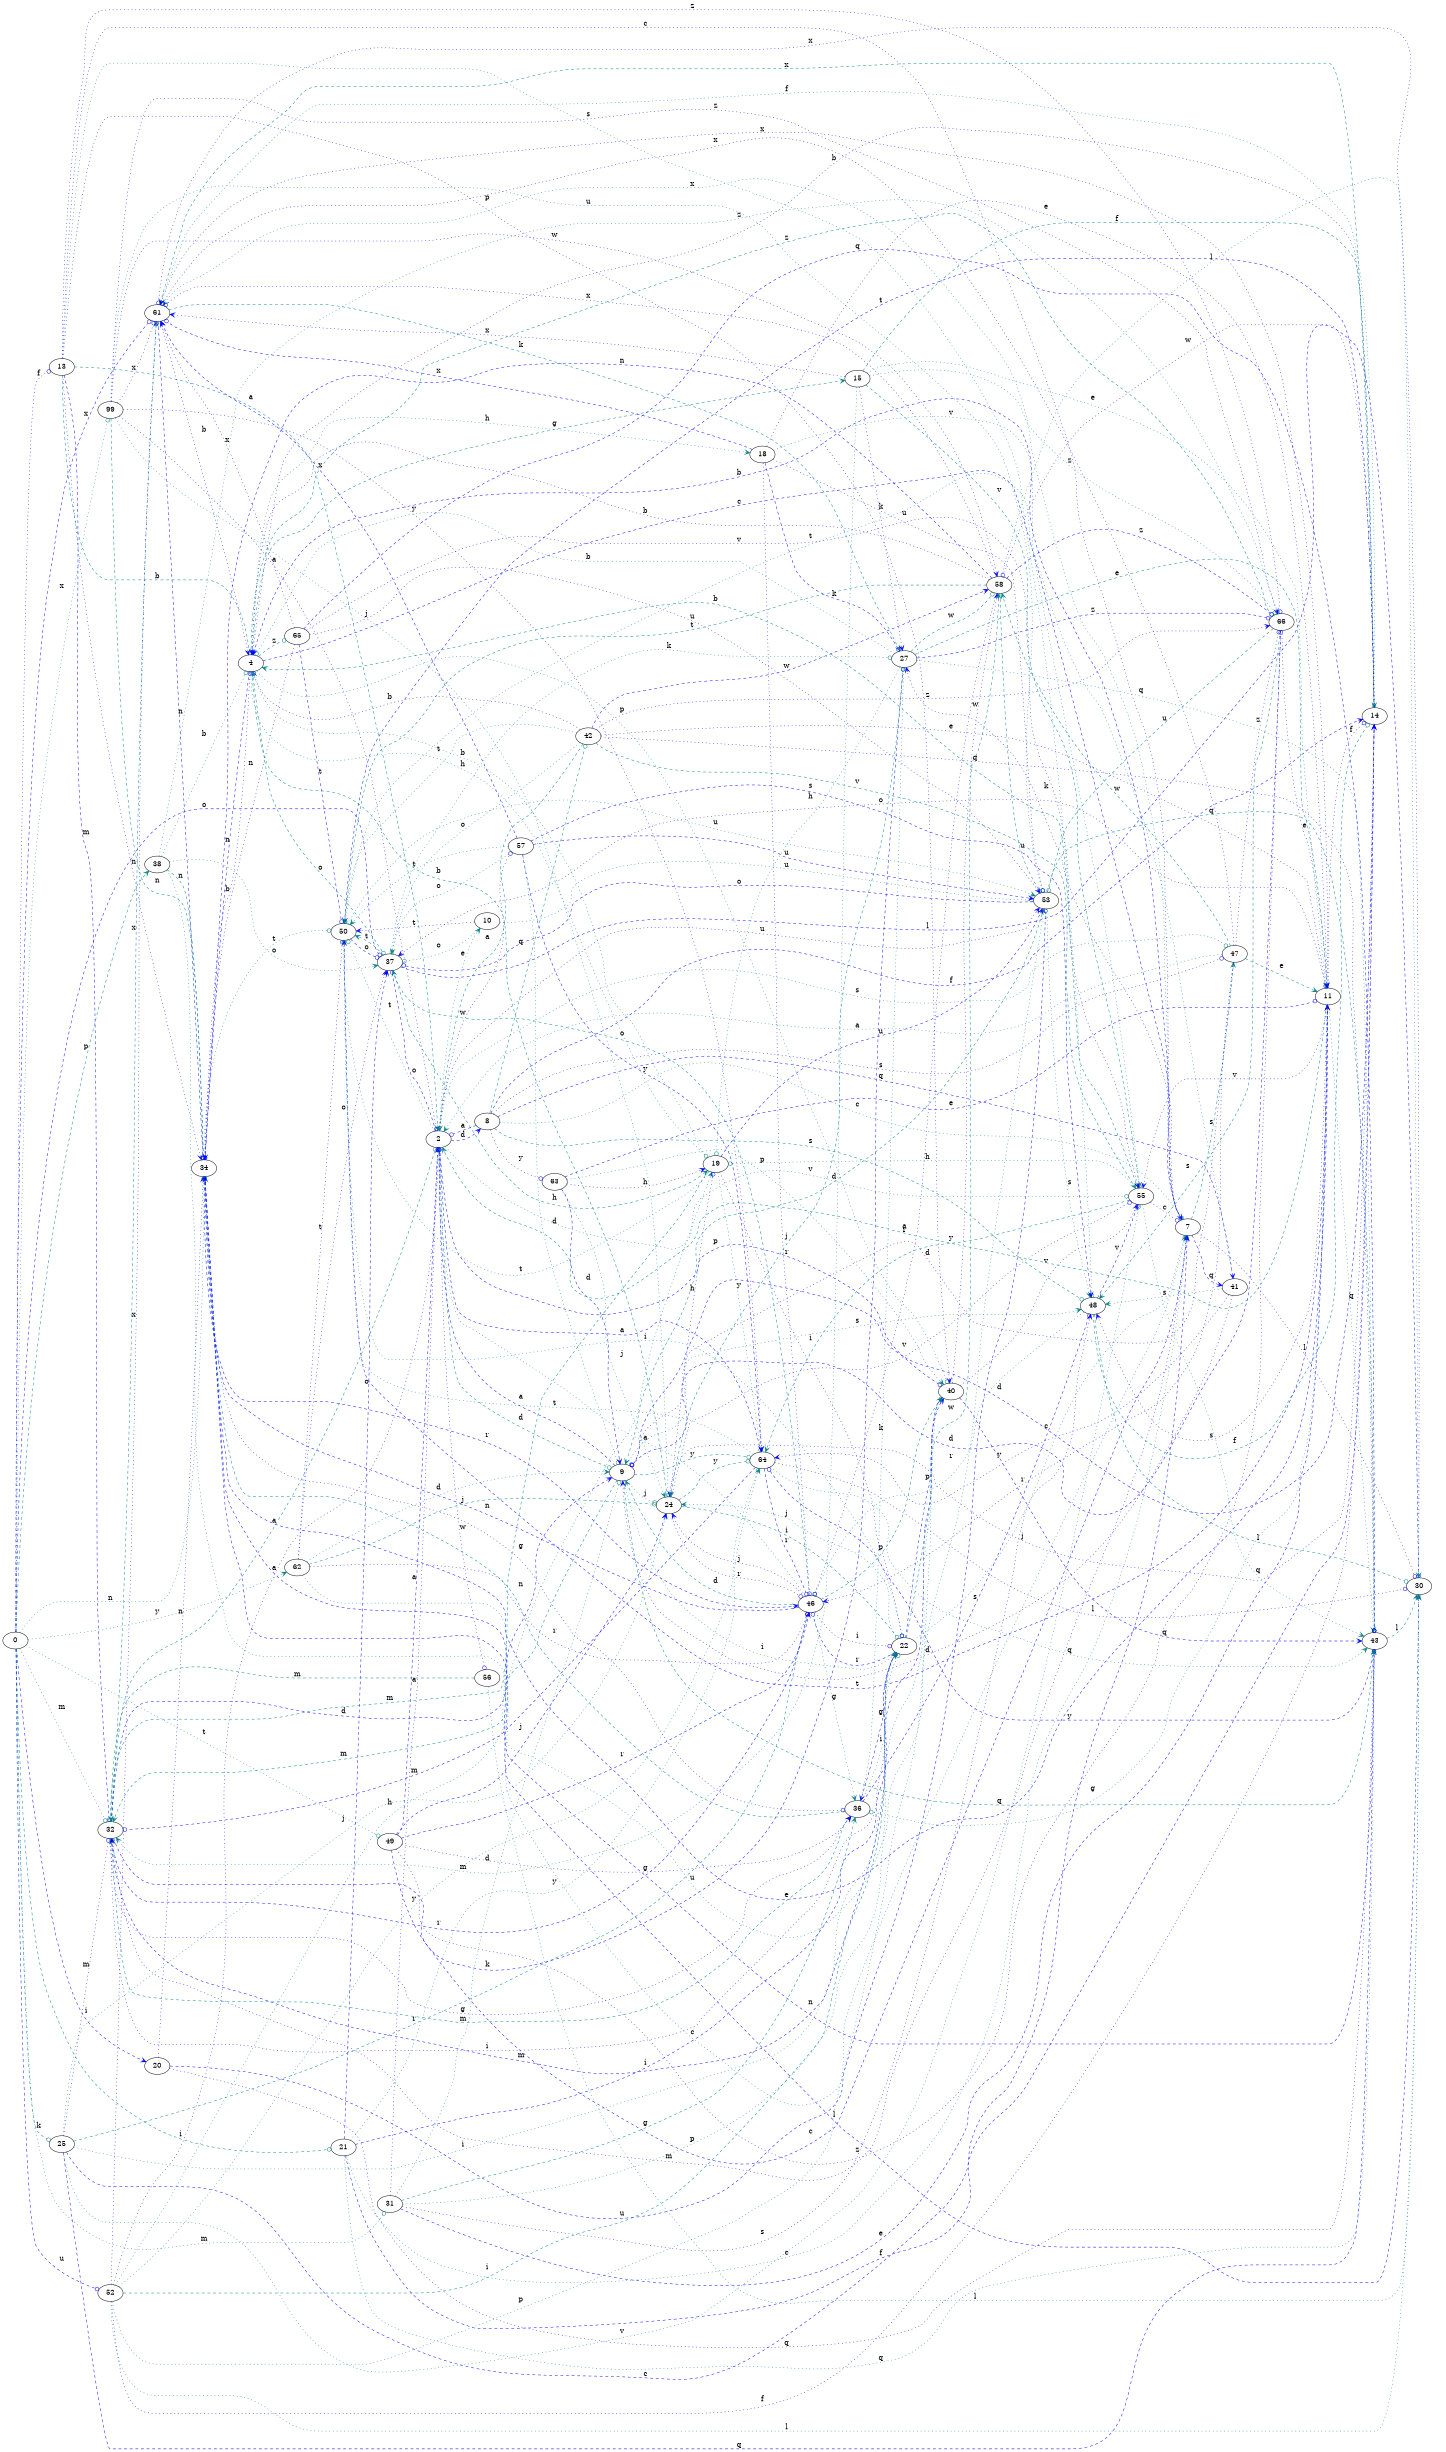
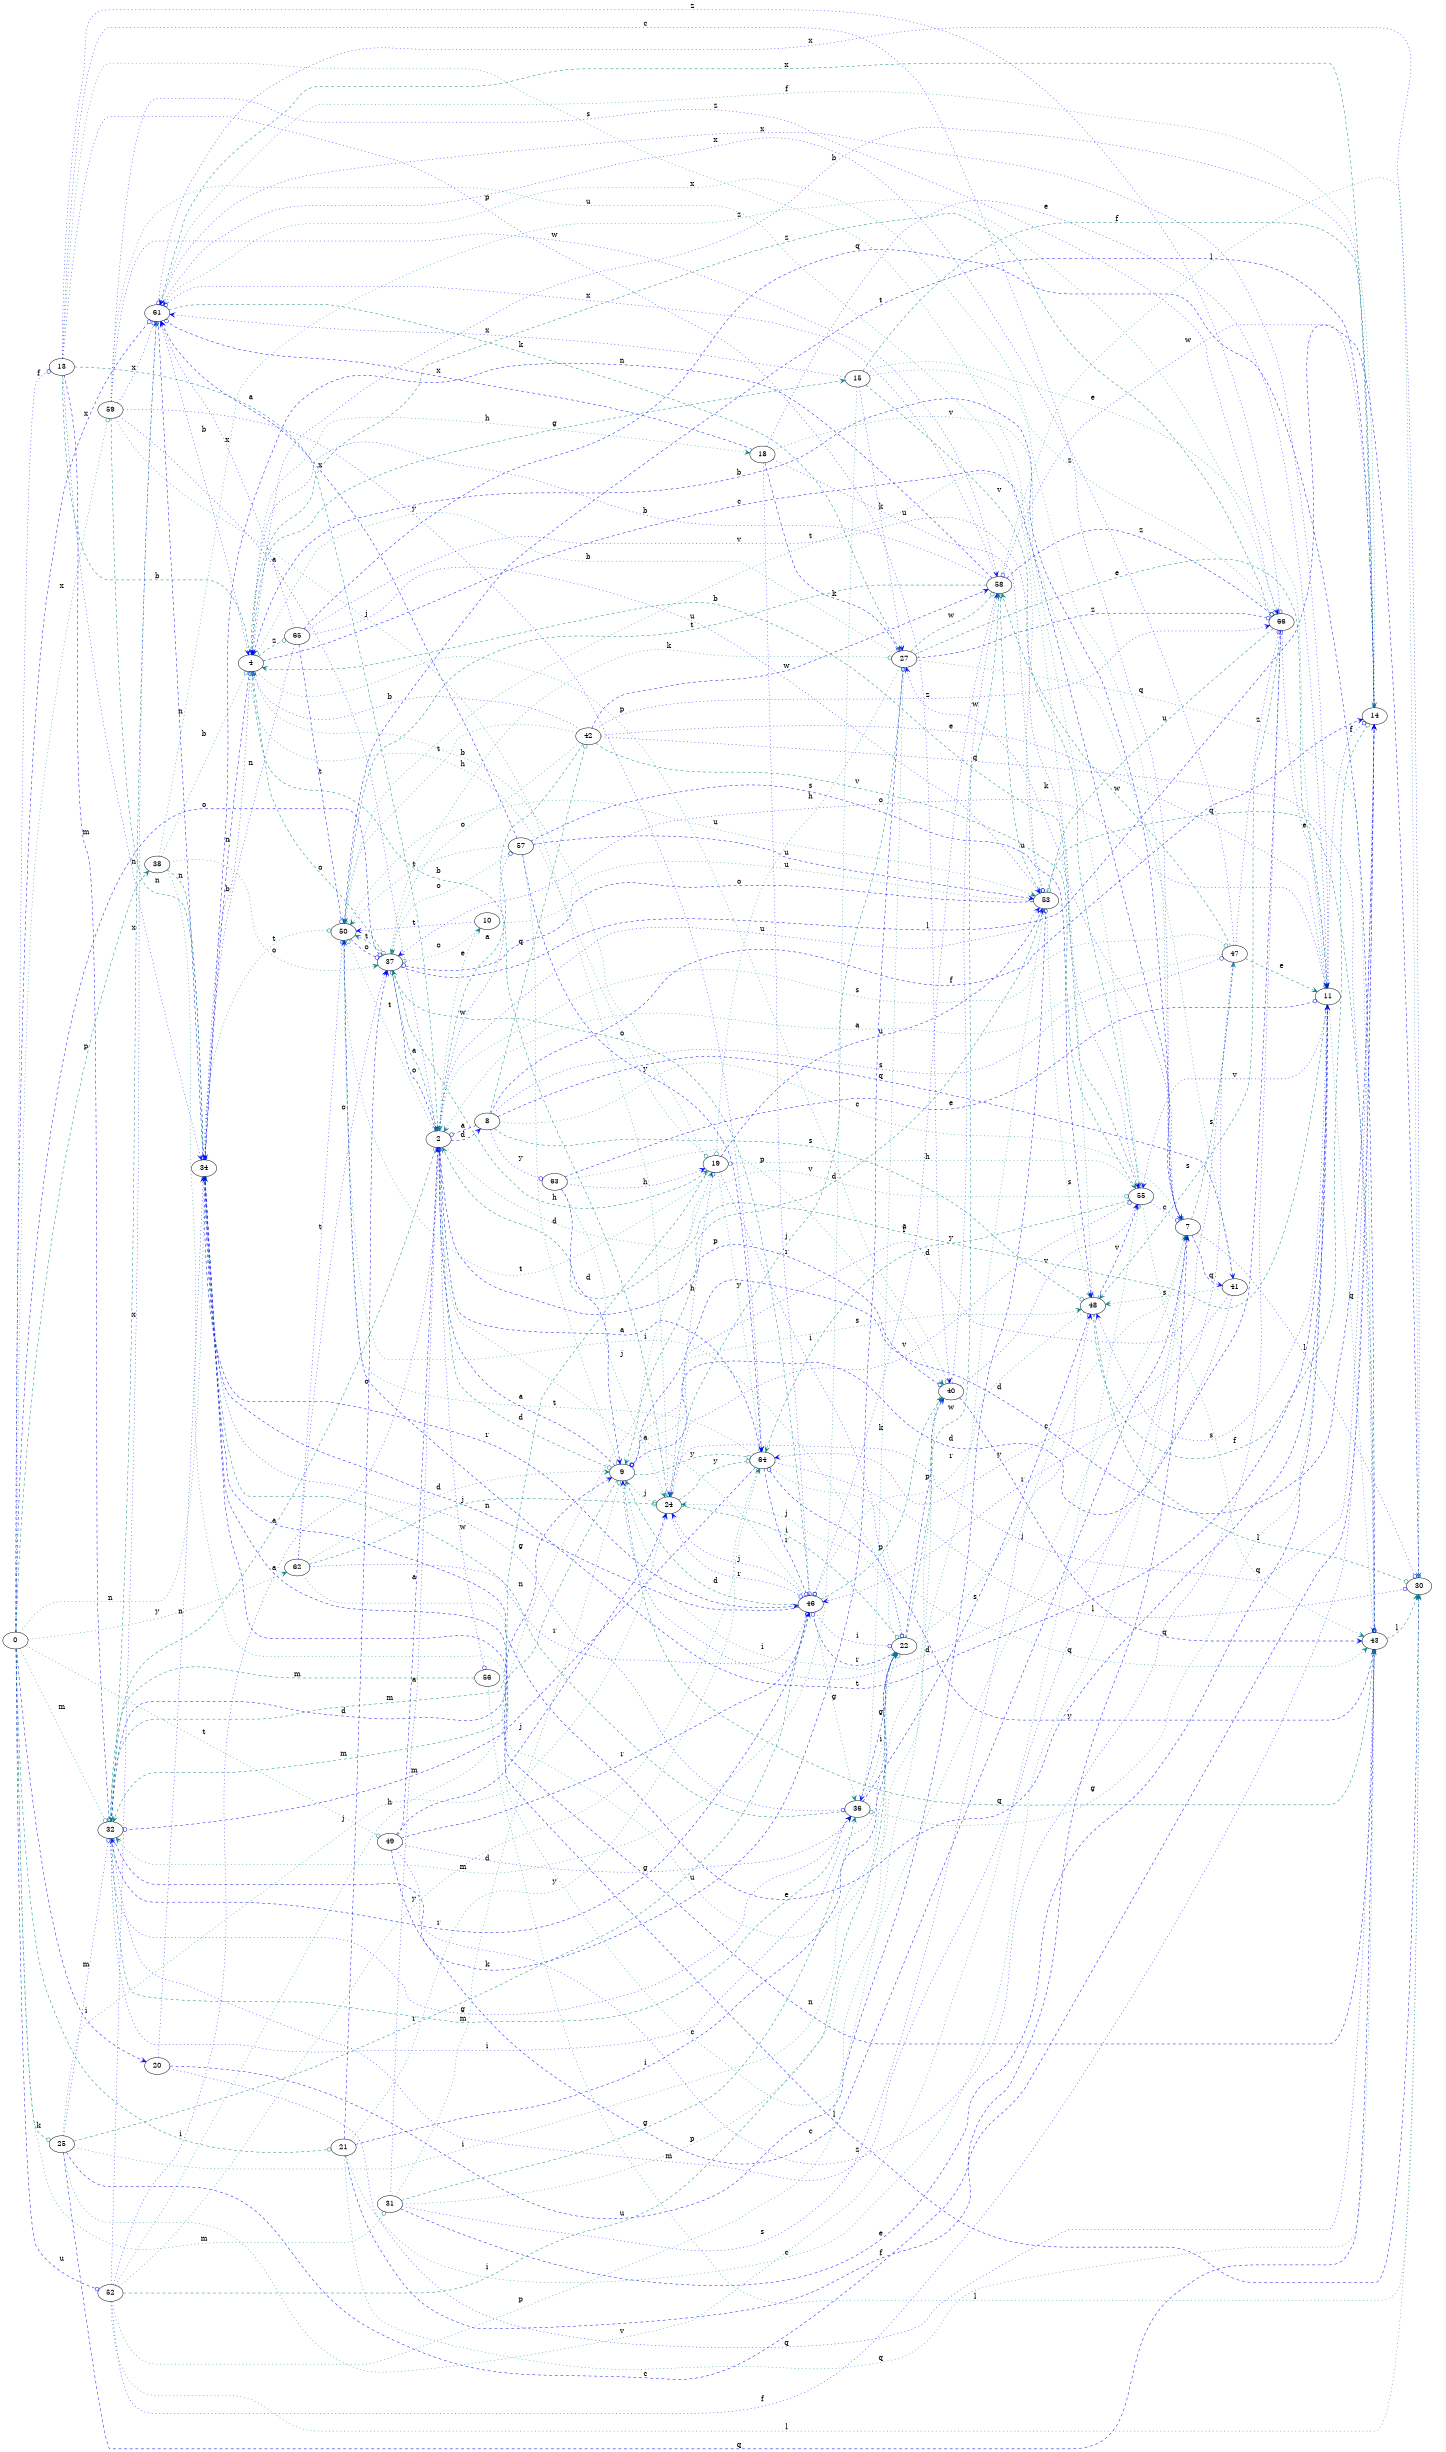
node "99": label "99" -> "59"
edge "37" -> "2": added, label "a"
edge "40" -> "32": removed, label "m"
